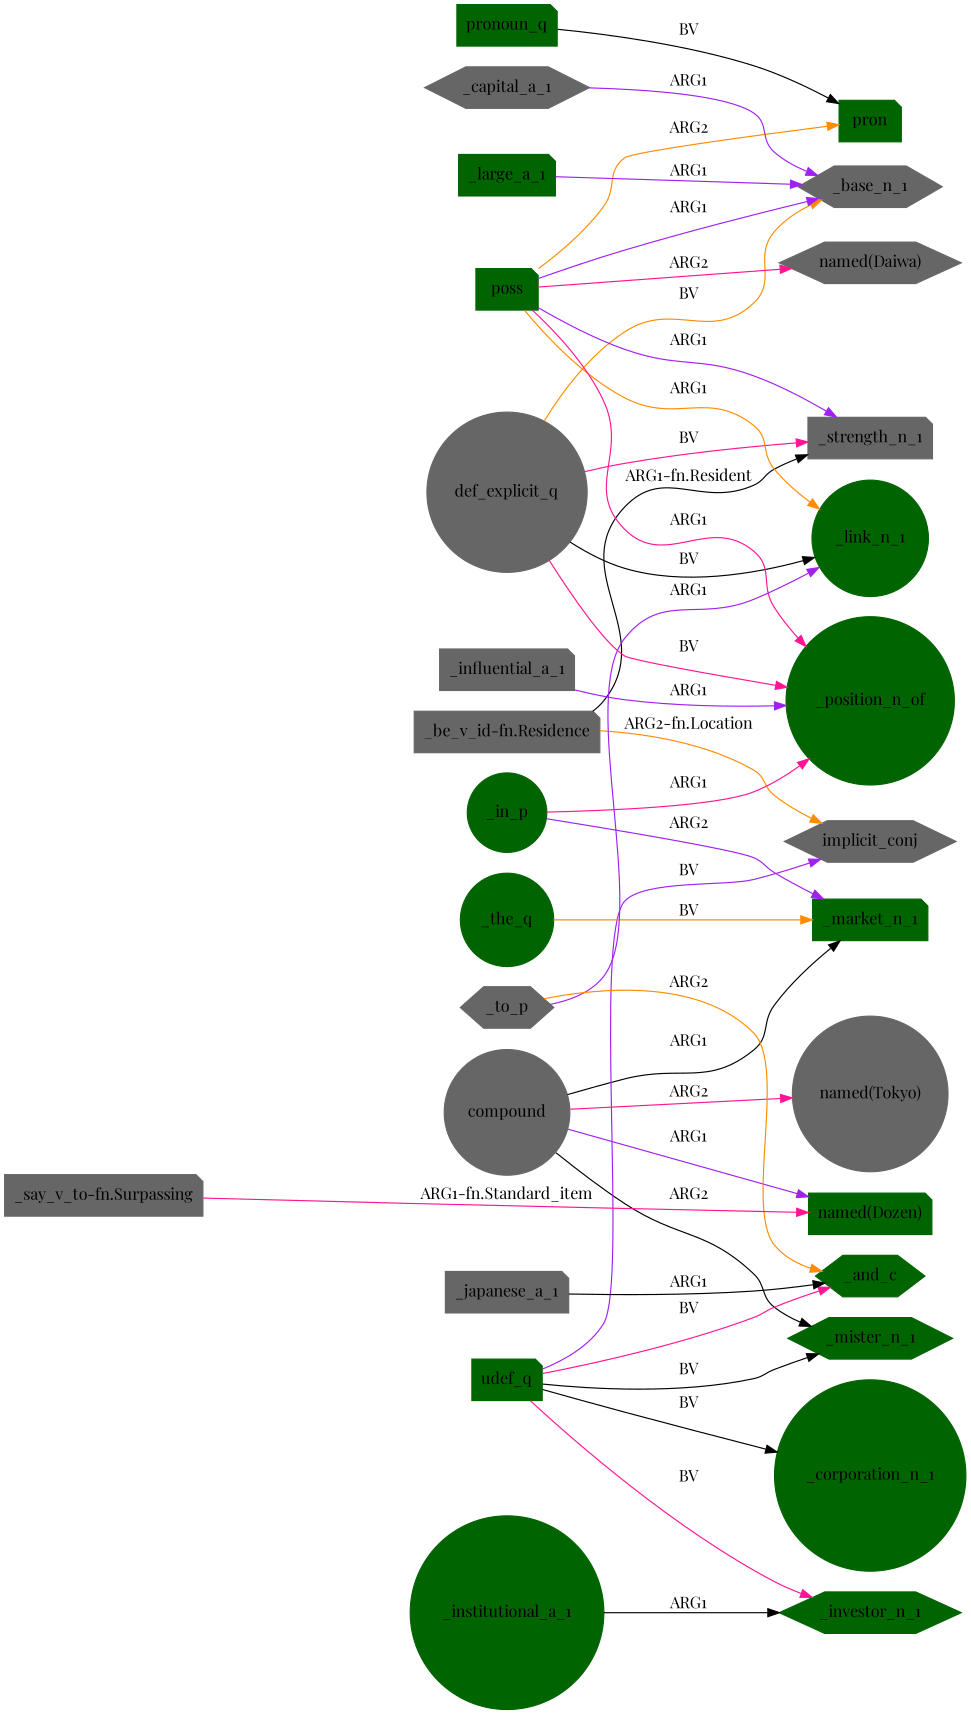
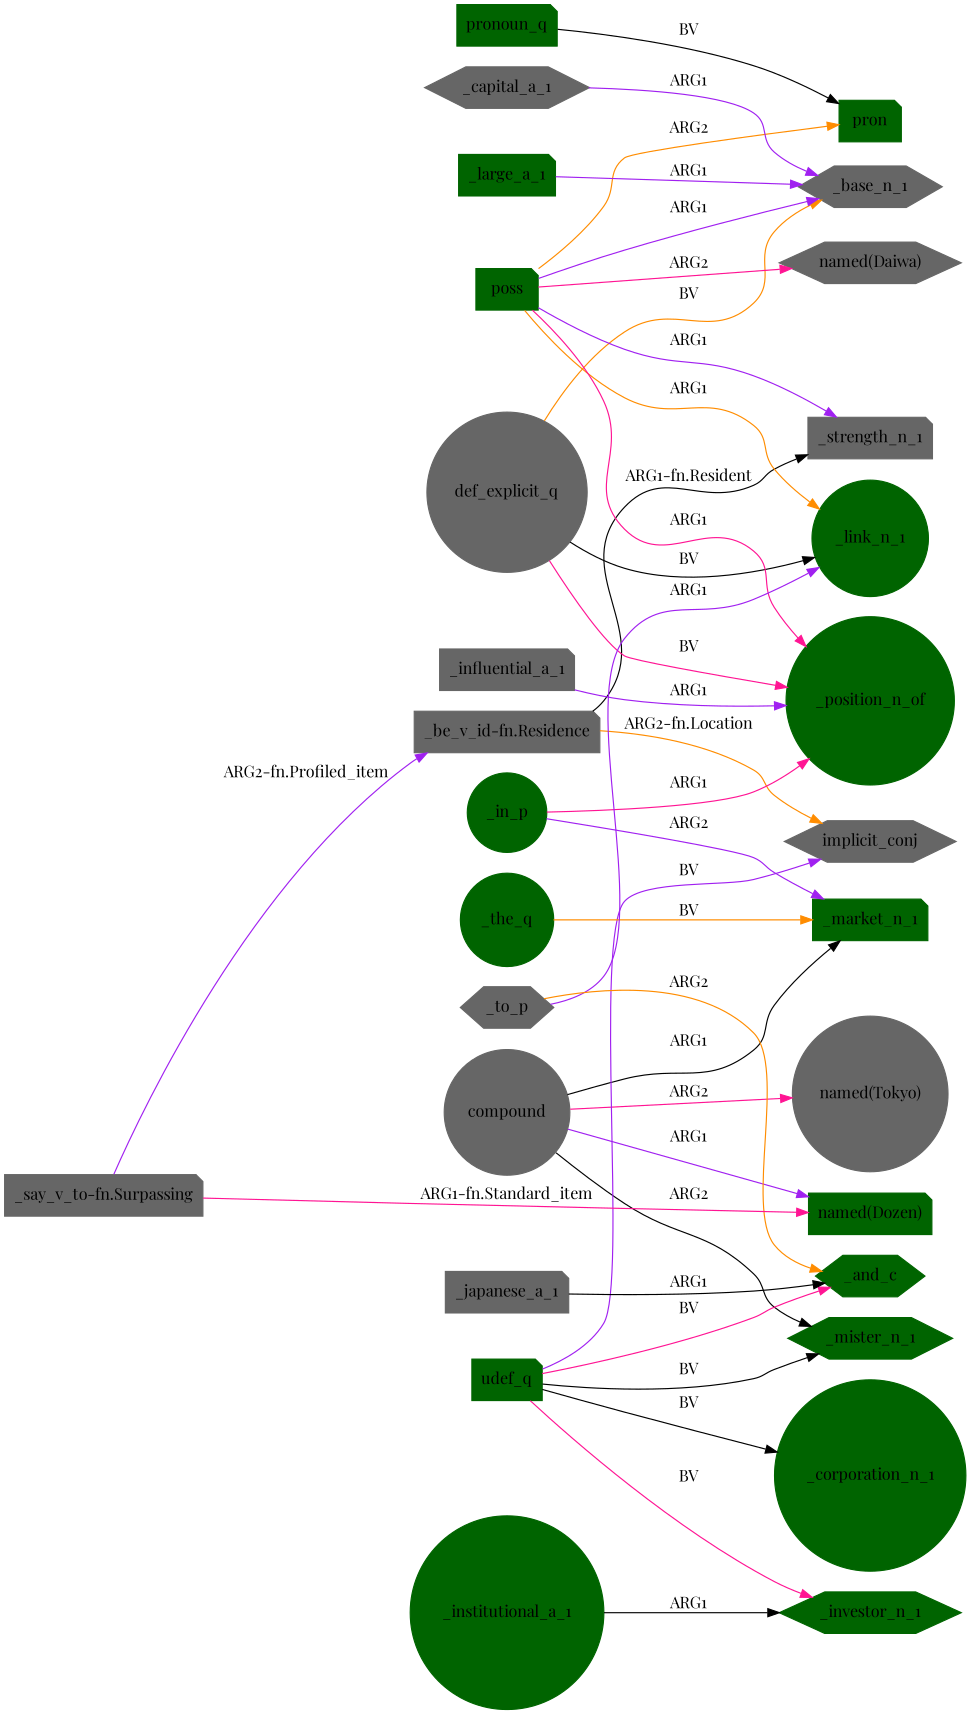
edge "def_explicit_q" -> "_strength_n_1": removed, label "BV"
edge "_say_v_to-fn.Surpassing" -> "_be_v_id-fn.Residence": added, label "ARG2-fn.Profiled_item"
